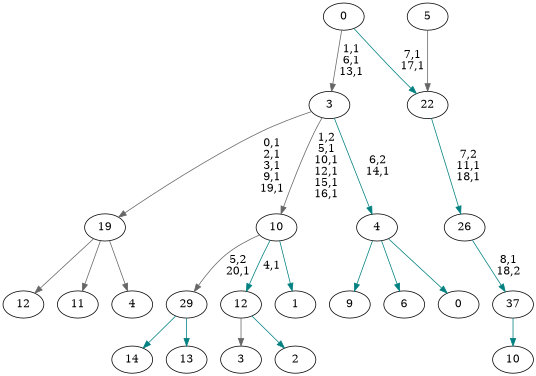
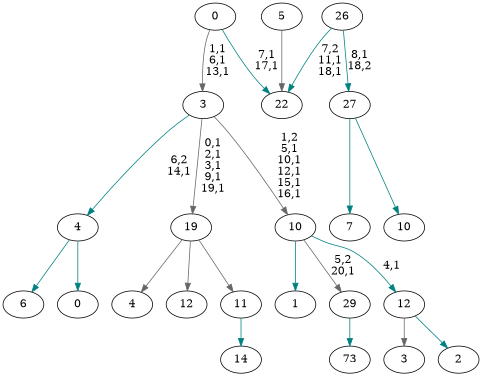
edge "22" -> "26": reversed
node "7": added
node "9": removed
node "37": label "37" -> "27"
edge "29" -> "14": now "11" -> "14"
node "13": label "13" -> "73"
